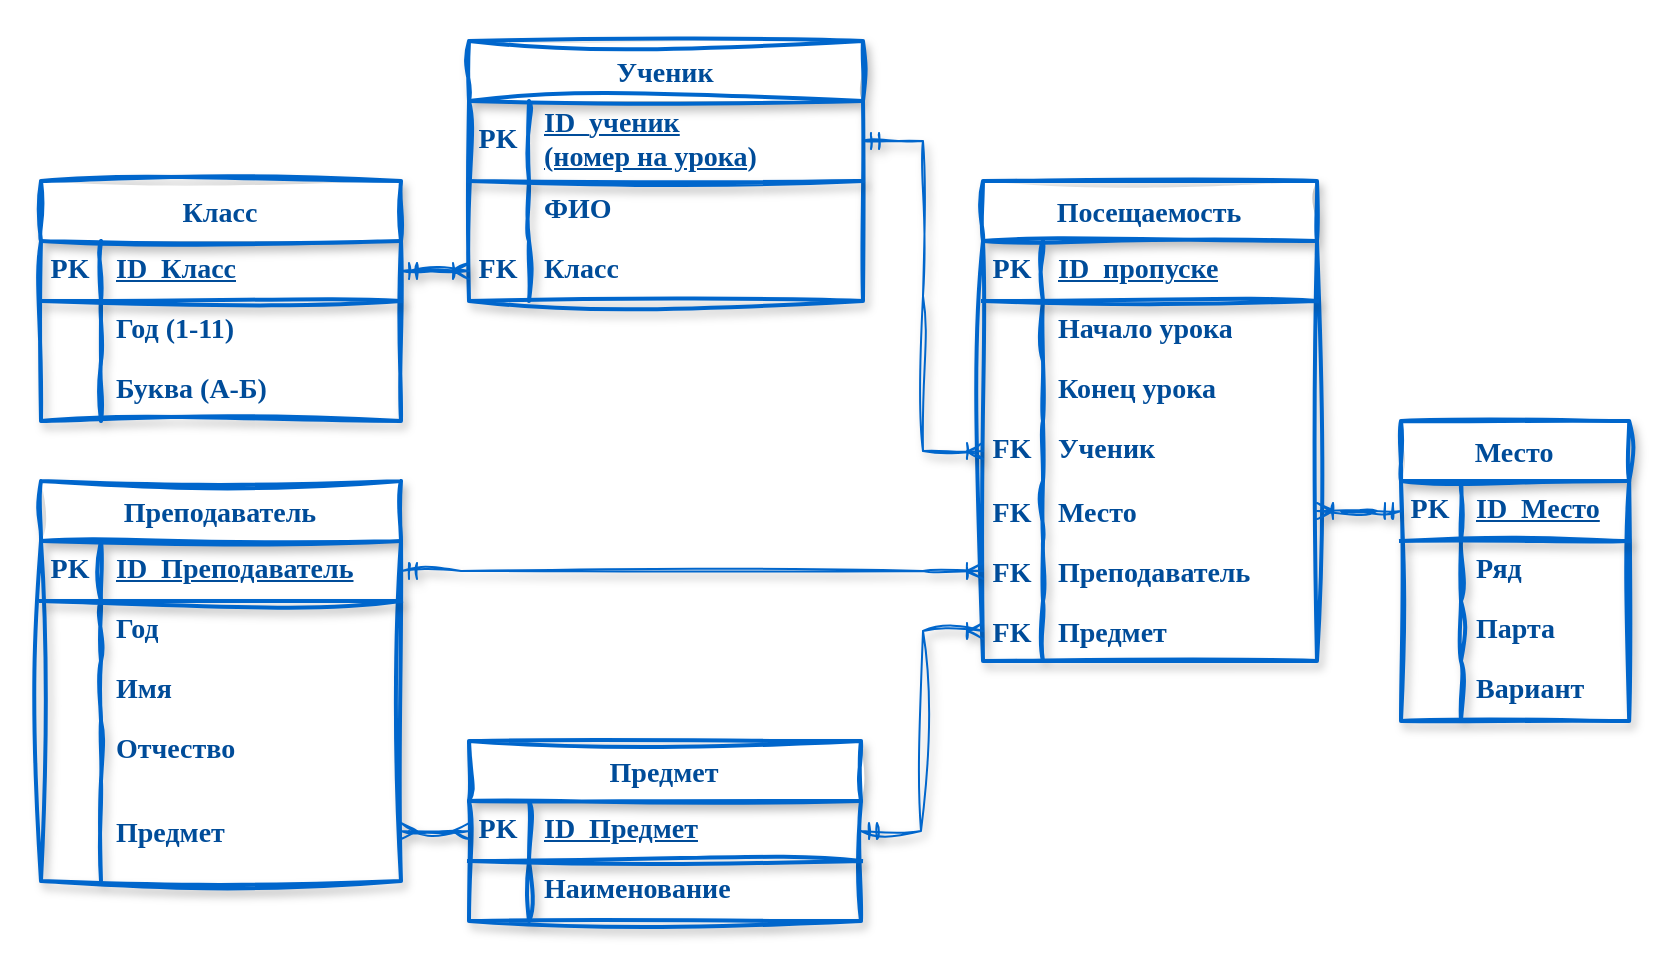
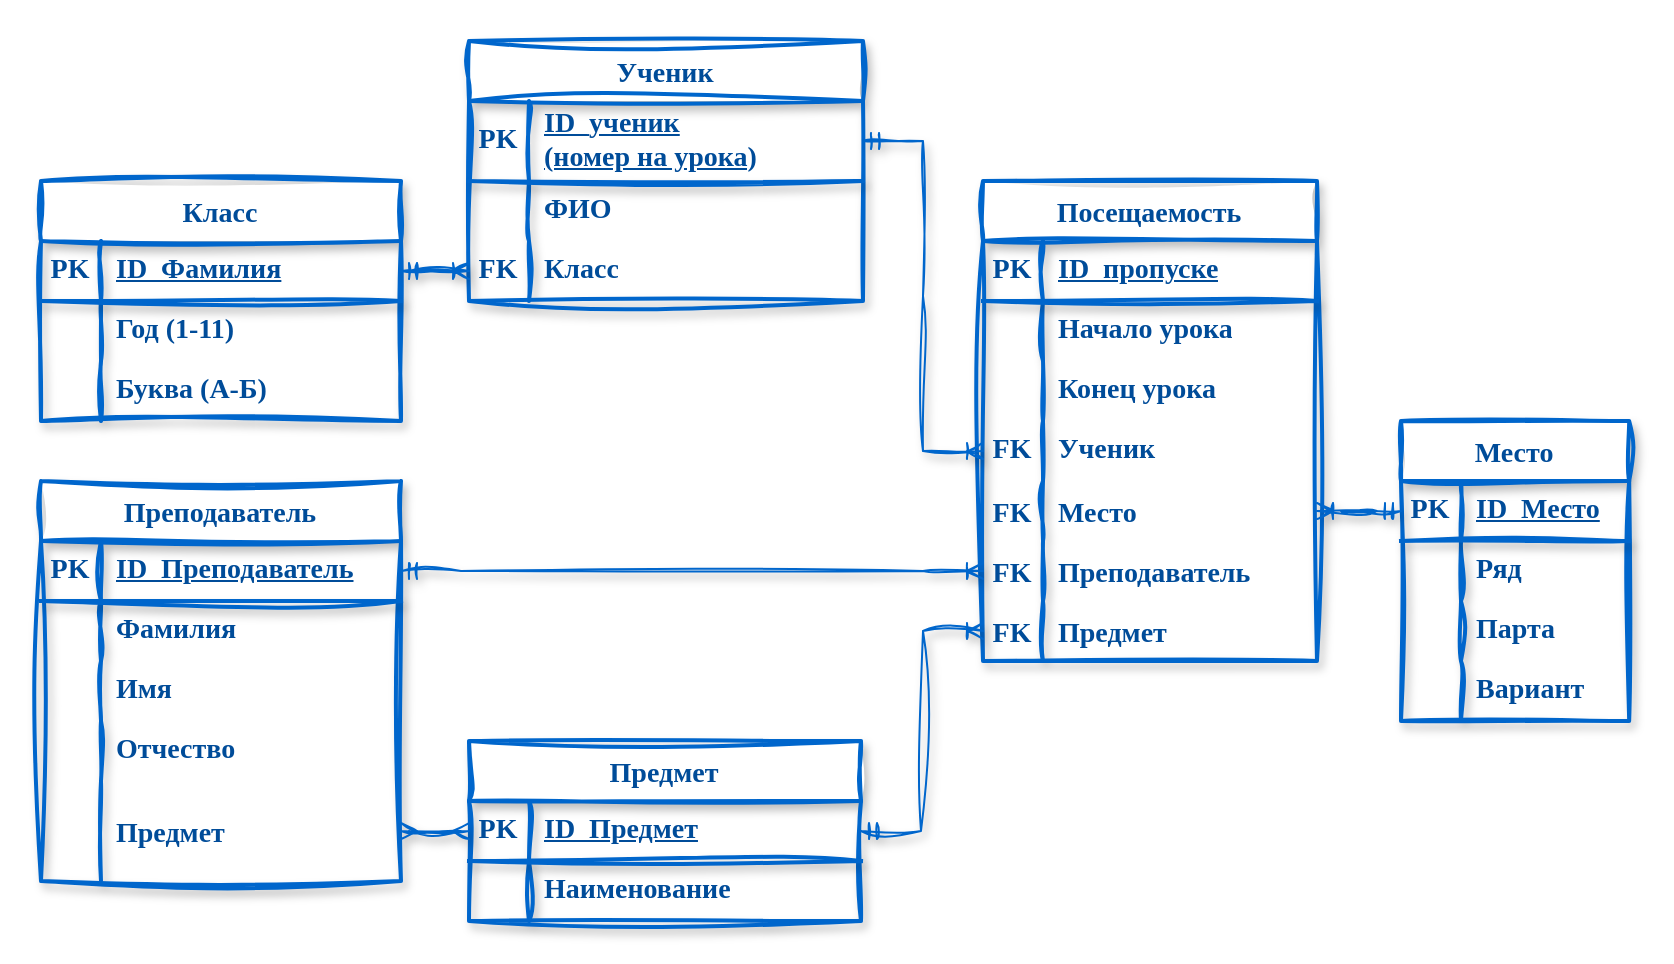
node "ID_Класс": label "ID_Класс" -> "ID_Фамилия"
node "Год": label "Год" -> "Фамилия"
